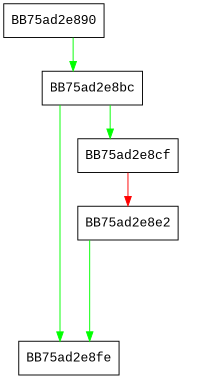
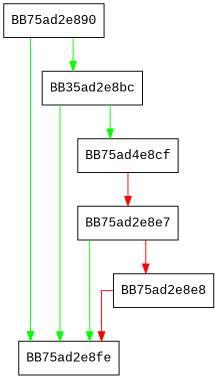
node "BB75ad2e8bc": label "BB75ad2e8bc" -> "BB35ad2e8bc"
node "BB75ad2e8cf": label "BB75ad2e8cf" -> "BB75ad4e8cf"
edge "BB75ad2e890" -> "BB75ad2e8fe": added
node "BB75ad2e8e2": label "BB75ad2e8e2" -> "BB75ad2e8e7"
node "BB75ad2e8e8": added
